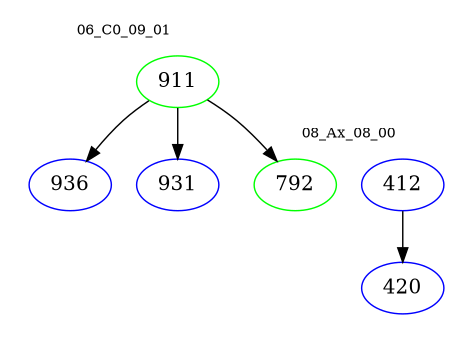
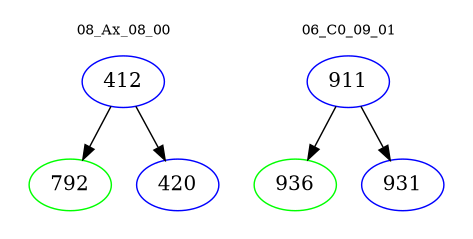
node "911": color green -> blue
edge "911" -> "792": now "412" -> "792"
node "936": color blue -> green
